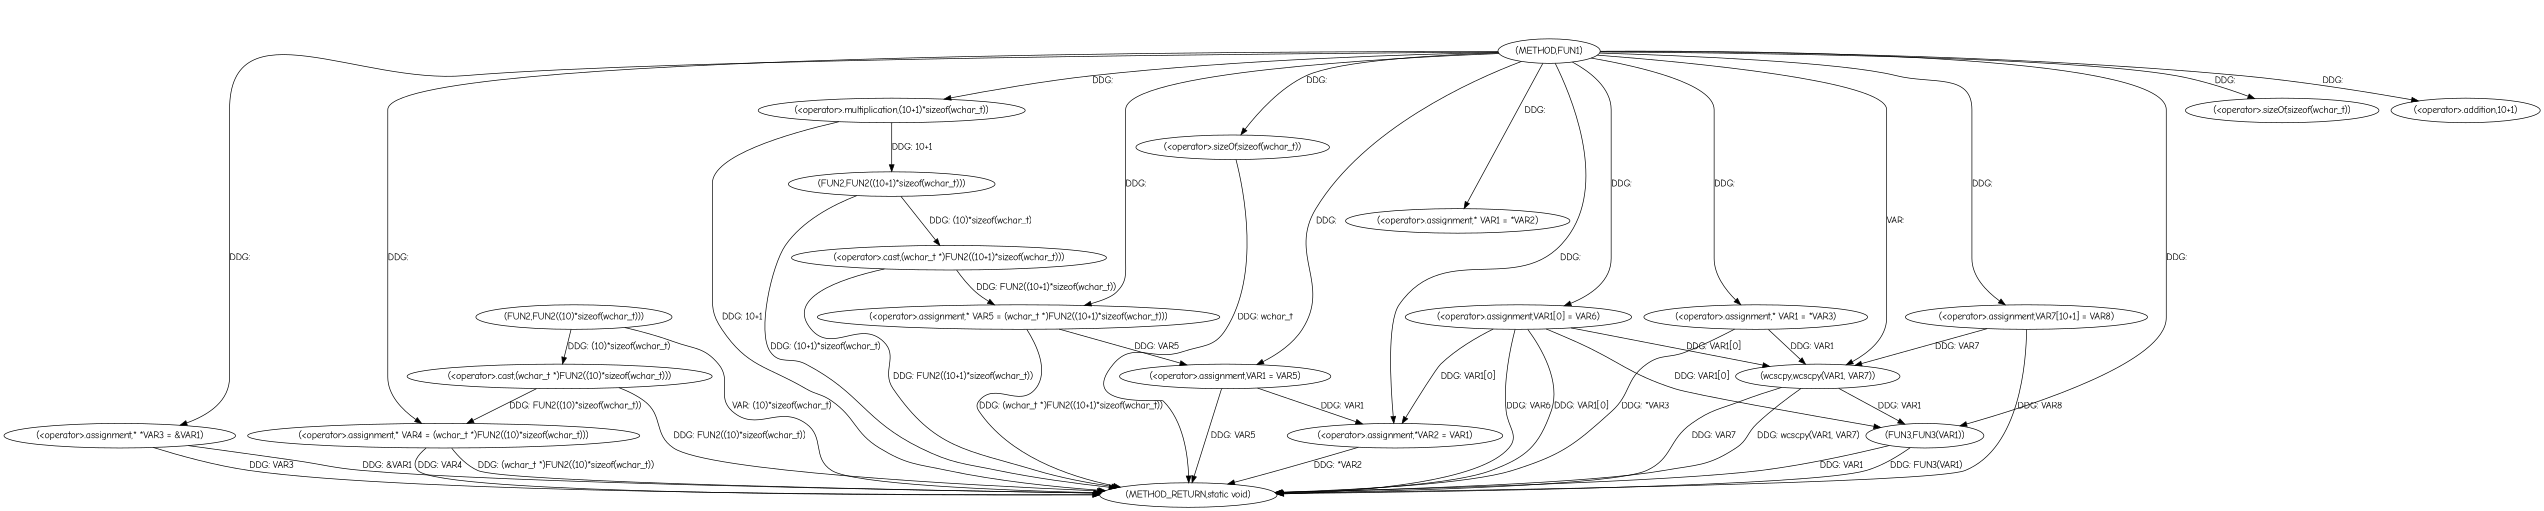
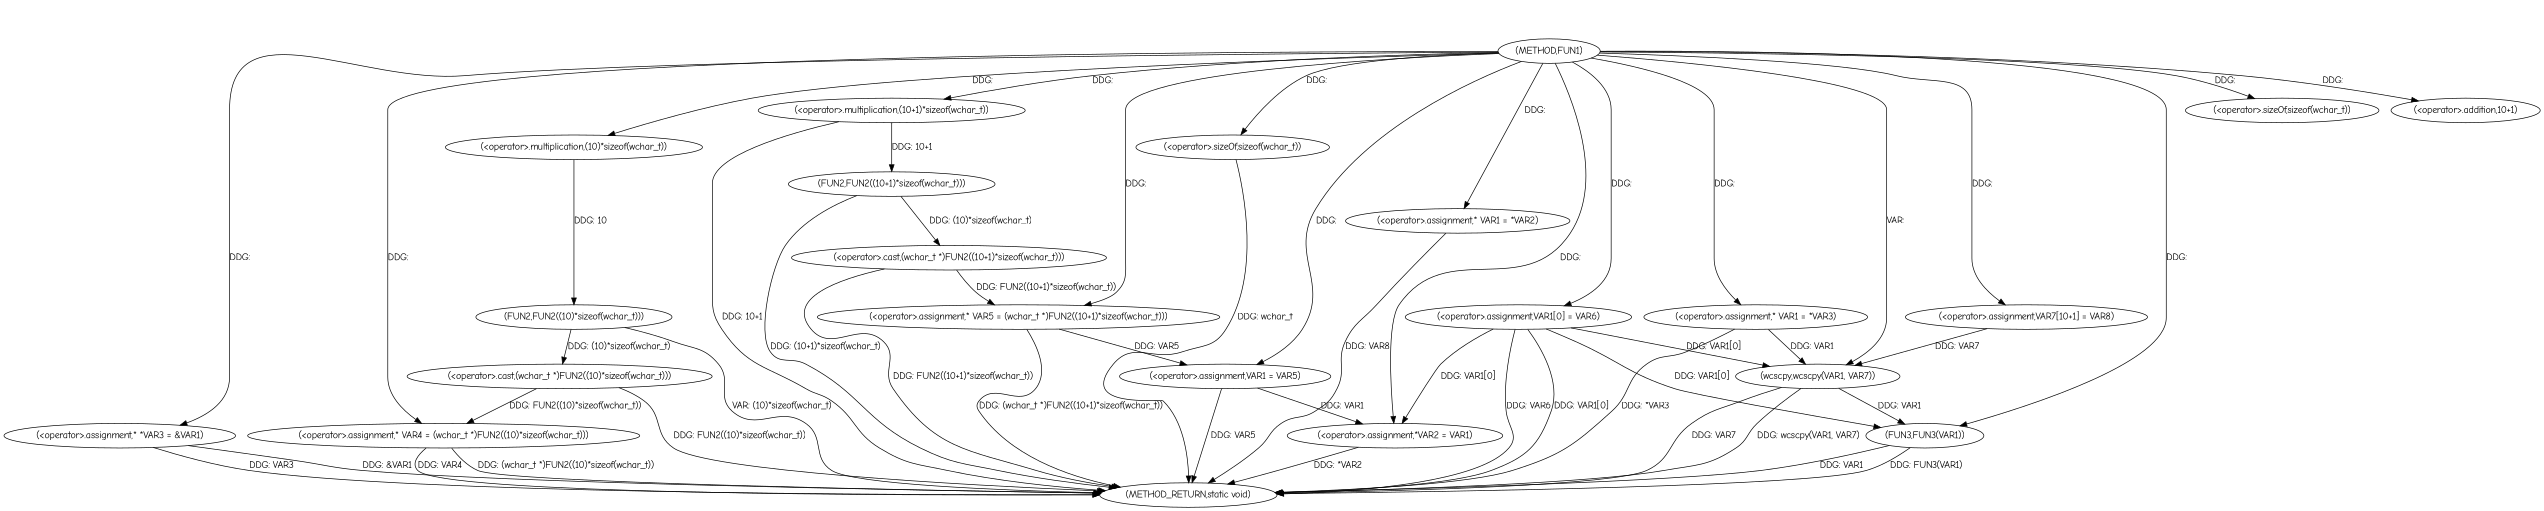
node "(<operator>.multiplication,(10)*sizeof(wchar_t))": added
edge "(<operator>.assignment,VAR7[10+1] = VAR8)" -> "(METHOD_RETURN,static void)": now "(<operator>.assignment,* VAR1 = *VAR2)" -> "(METHOD_RETURN,static void)"
